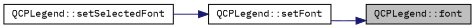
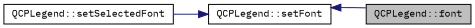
edge "QCPLegend::setFont" -> "QCPLegend::font": reversed
